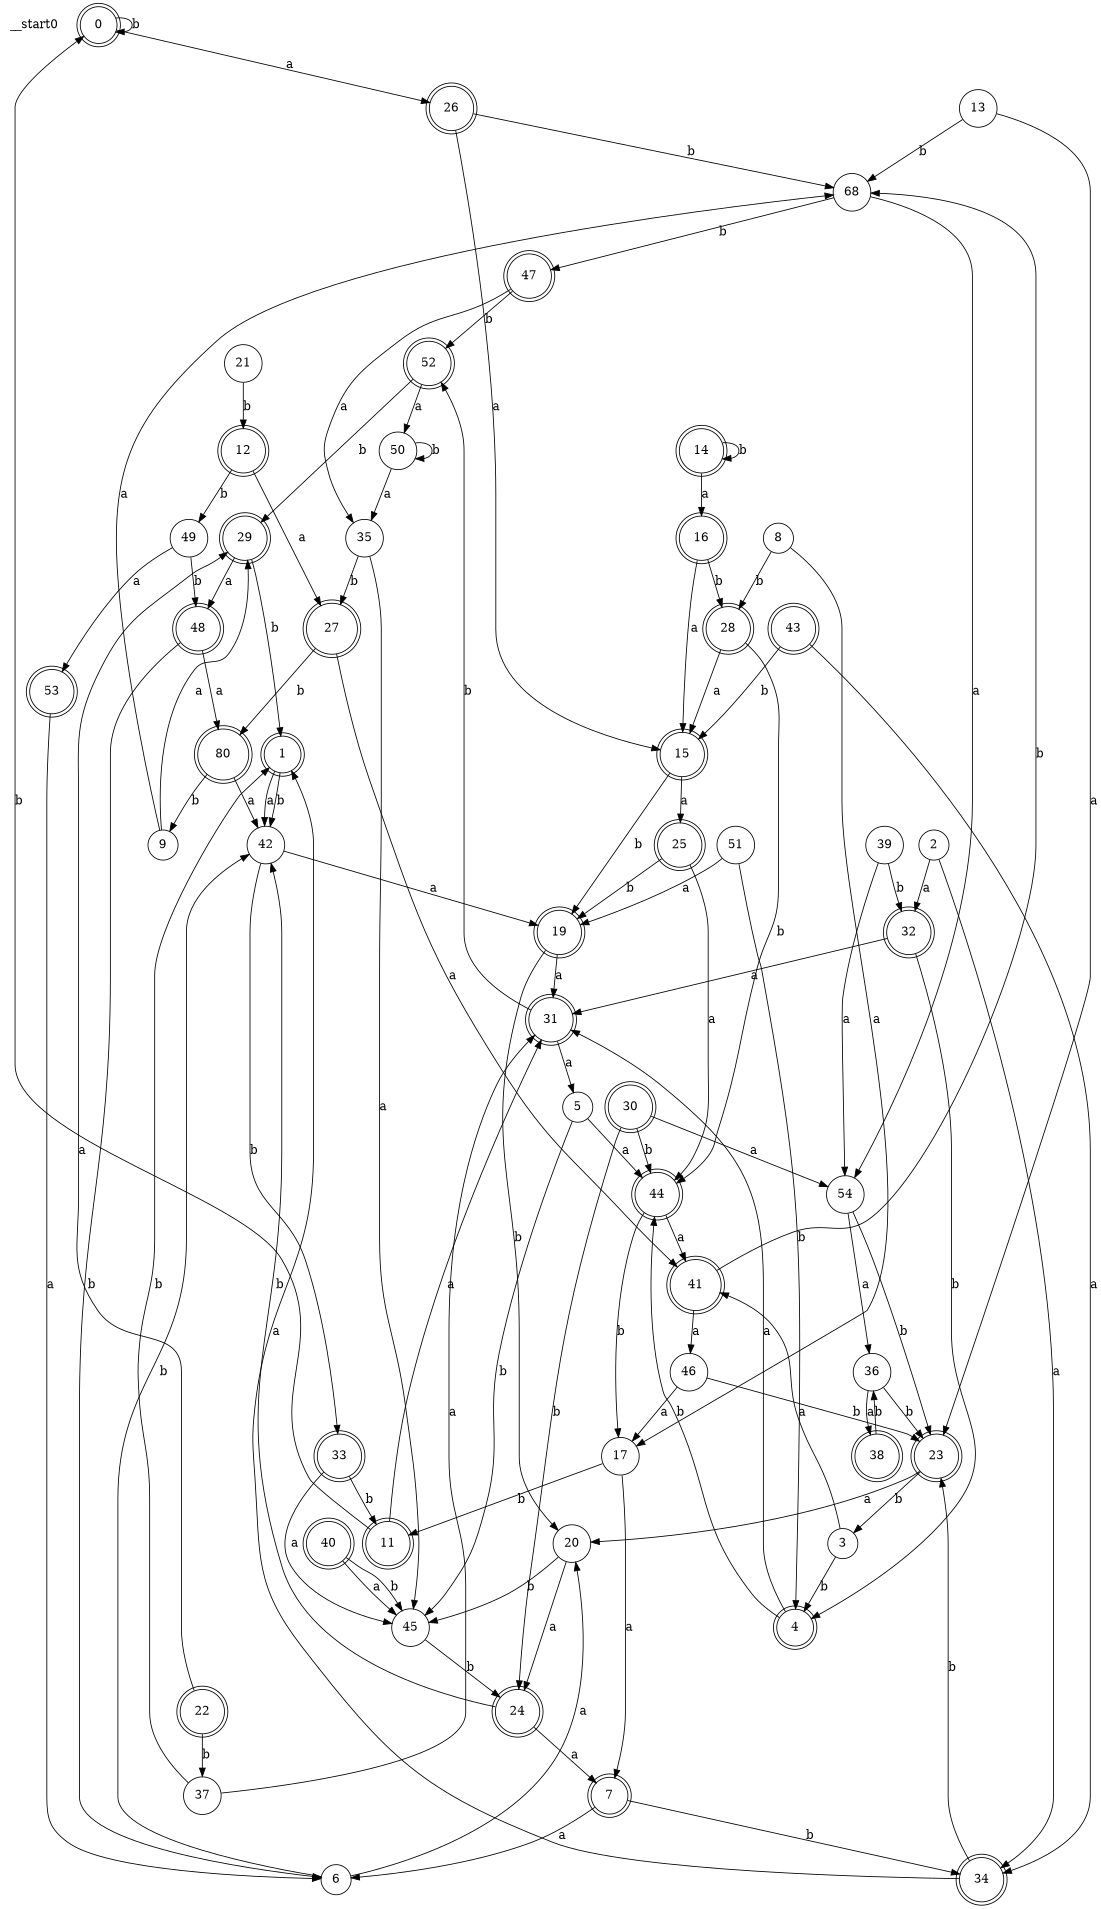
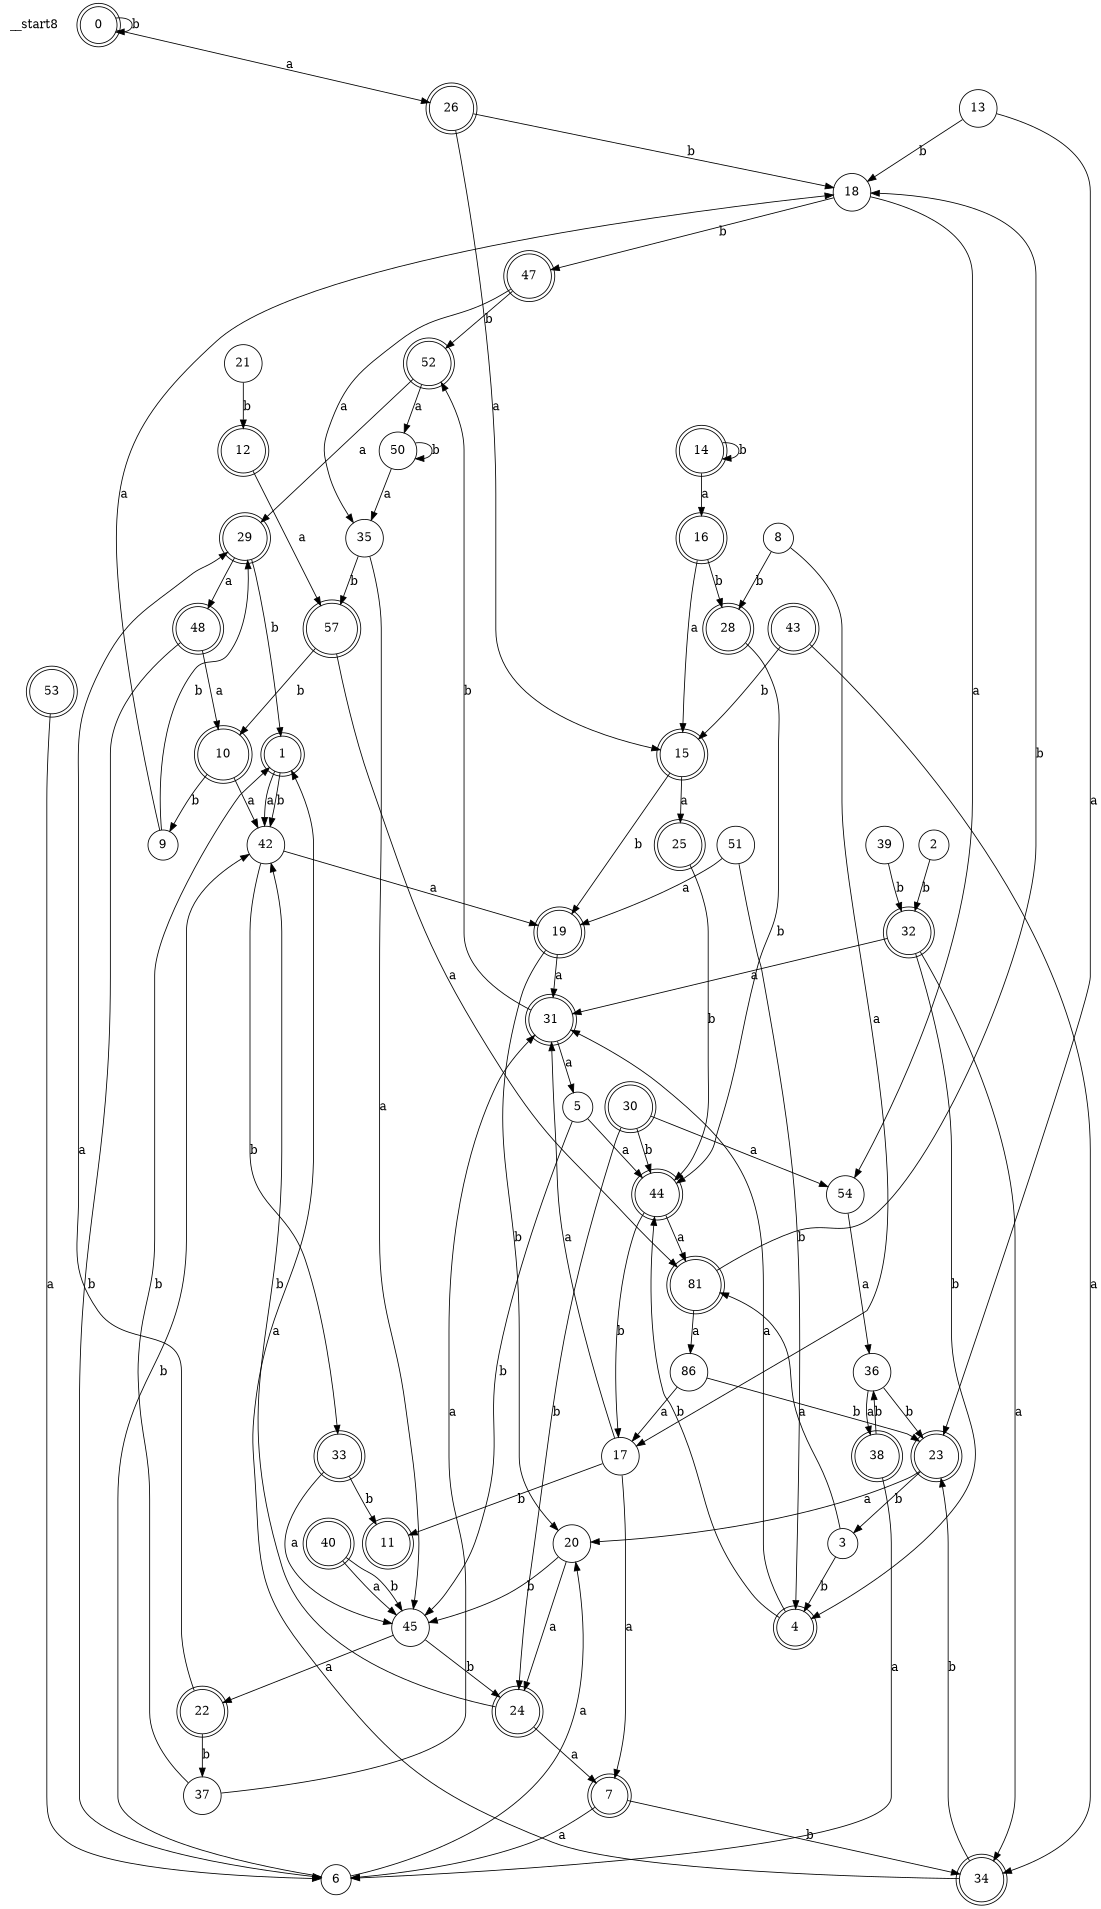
node "__start0": label "__start0" -> "__start8"
node "68": label "68" -> "18"
edge "52" -> "29": label "b" -> "a"
node "49": removed
node "27": label "27" -> "57"
edge "28" -> "15": removed, label "a"
edge "9" -> "29": label "a" -> "b"
node "80": label "80" -> "10"
edge "11" -> "0": removed, label "b"
edge "25" -> "19": removed, label "b"
edge "2" -> "32": label "a" -> "b"
edge "39" -> "54": removed, label "a"
edge "25" -> "44": label "a" -> "b"
edge "11" -> "31": now "17" -> "31"
node "41": label "41" -> "81"
edge "54" -> "23": removed, label "b"
edge "2" -> "34": now "32" -> "34"
node "46": label "46" -> "86"
edge "45" -> "22": added, label "a"
edge "38" -> "6": added, label "a"
